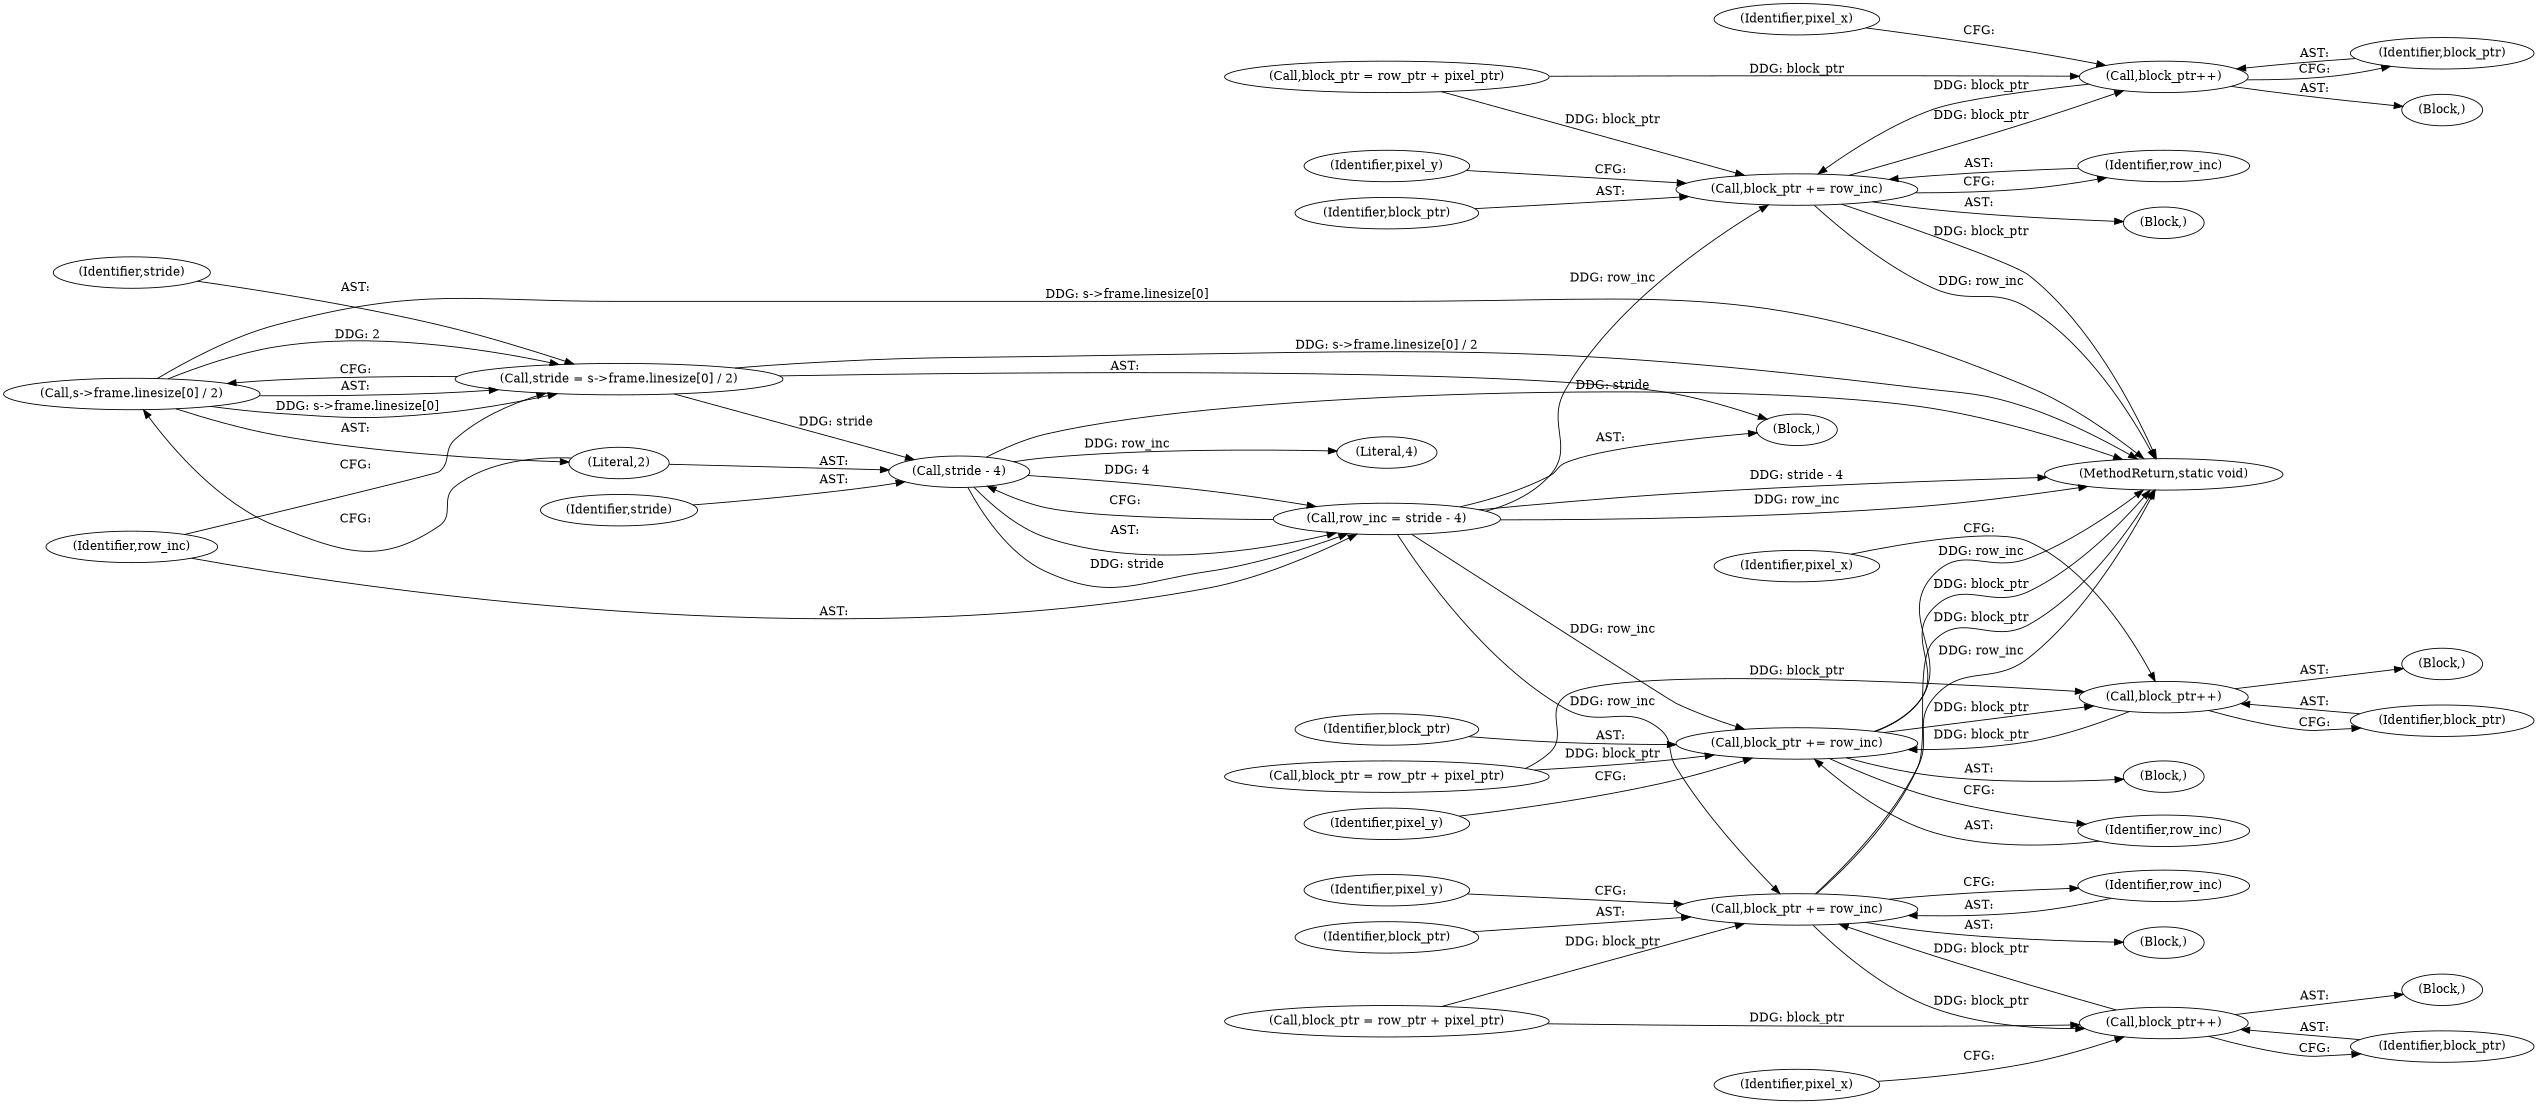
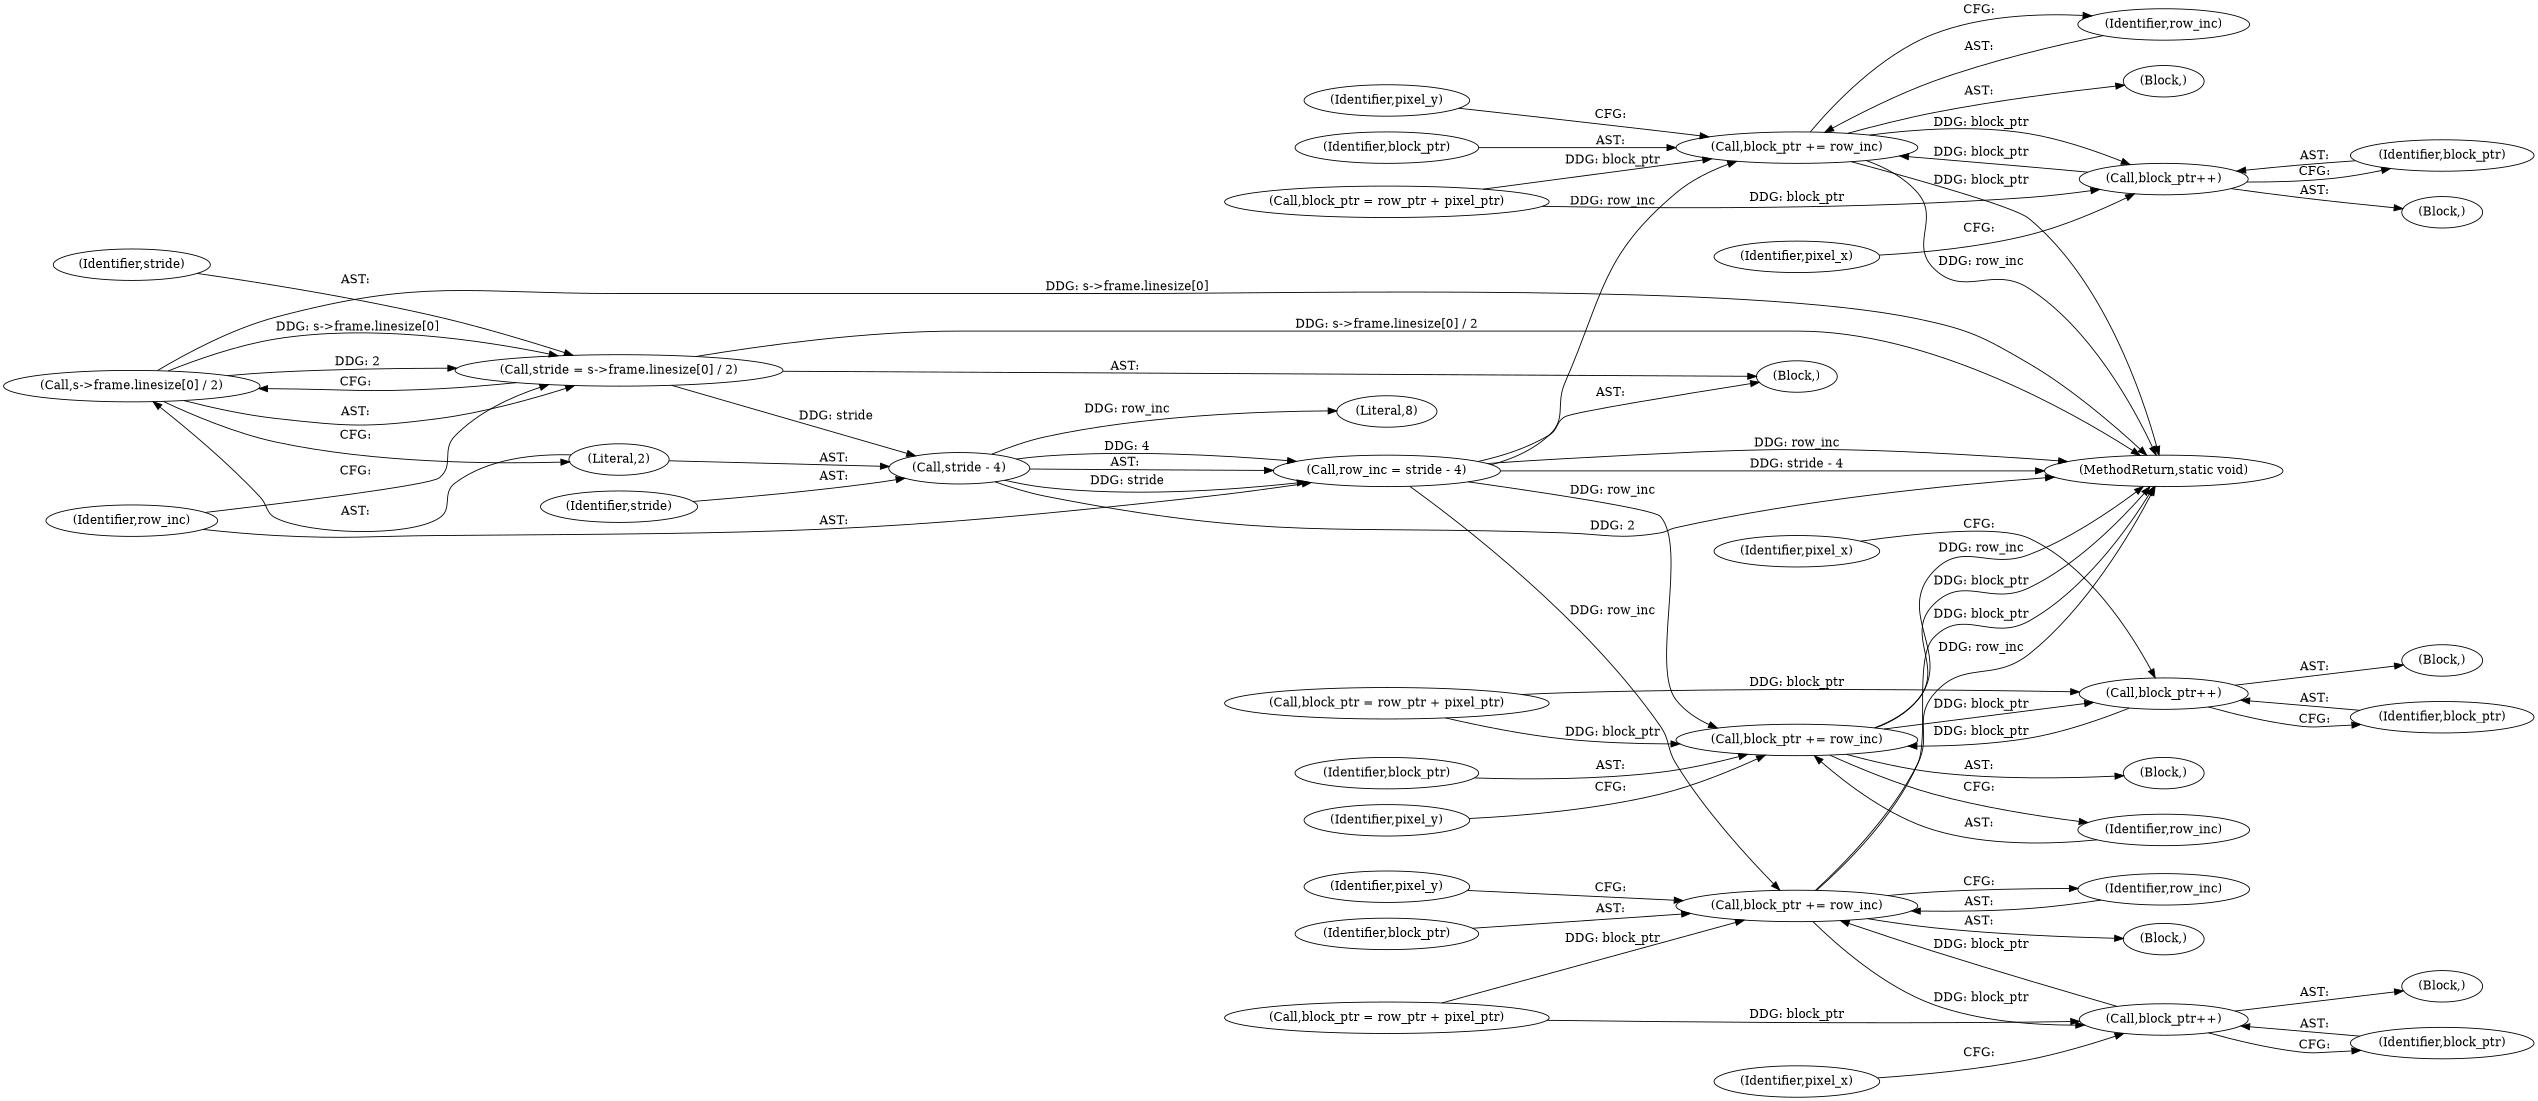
edge "(Call,stride - 4)" -> "(MethodReturn,static void)": label "DDG: stride" -> "DDG: 2"
edge "(Call,s->frame.linesize[0] / 2)" -> "(Literal,2)": label "AST: " -> "CFG: "
node "(Literal,4)": label "(Literal,4)" -> "(Literal,8)"
edge "(Call,row_inc = stride - 4)" -> "(Call,stride - 4)": removed, label "CFG:"
edge "(Literal,2)" -> "(Call,s->frame.linesize[0] / 2)": label "CFG: " -> "AST: "
